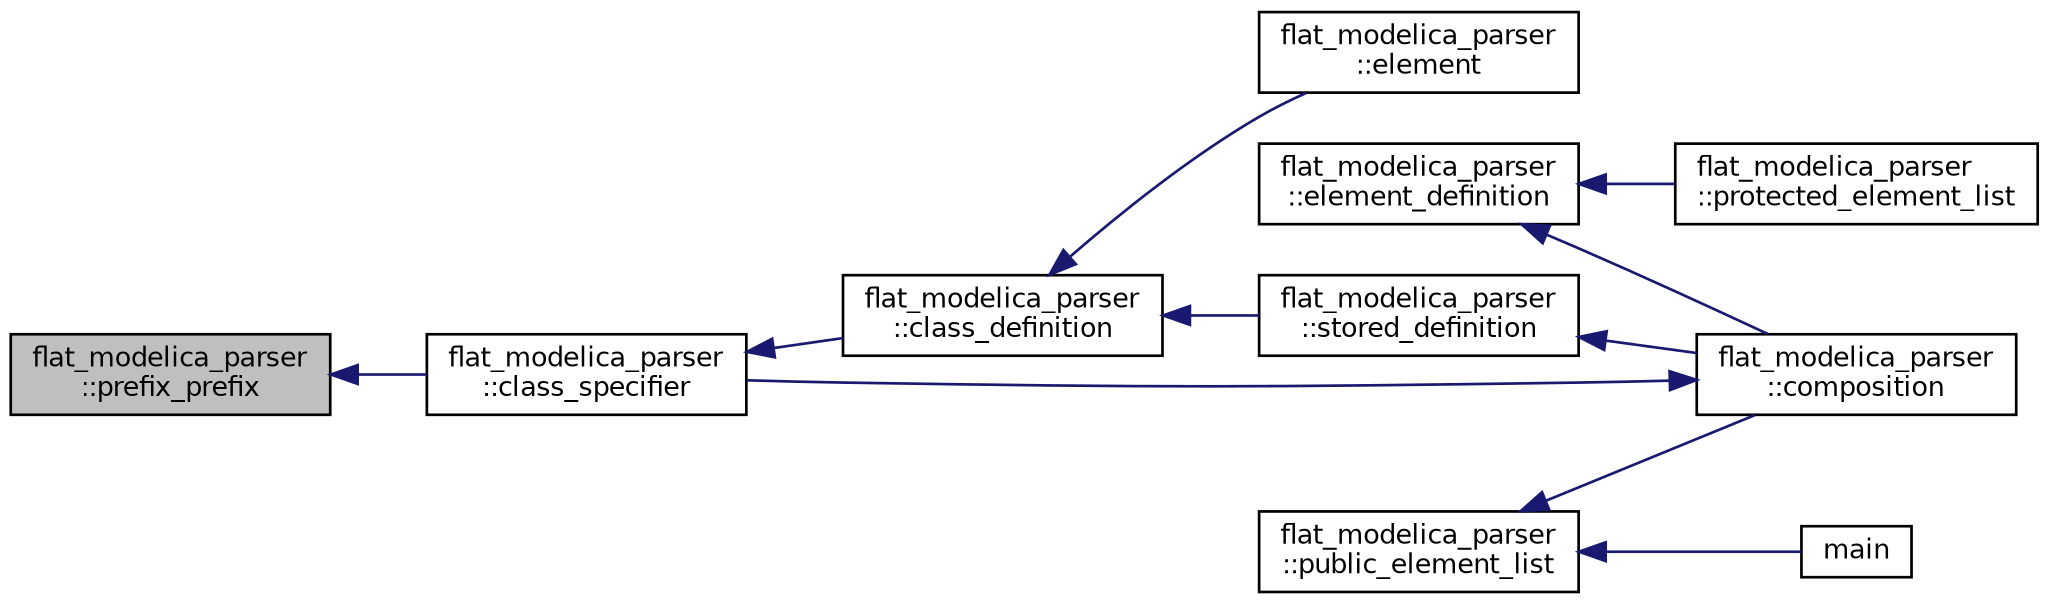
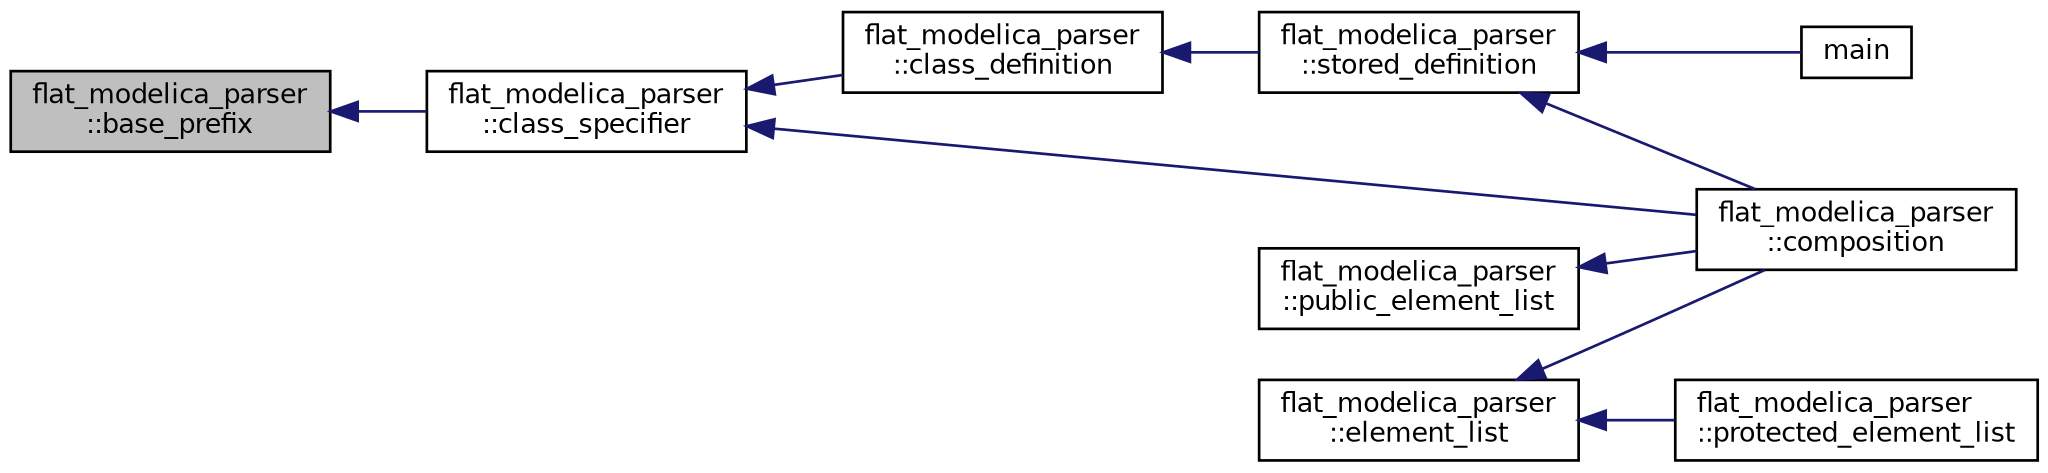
node "flat_modelica_parser ::element": removed
node "flat_modelica_parser ::element_definition": label "flat_modelica_parser ::element_definition" -> "flat_modelica_parser ::element_list"
node "flat_modelica_parser ::prefix_prefix": label "flat_modelica_parser ::prefix_prefix" -> "flat_modelica_parser ::base_prefix"
edge "flat_modelica_parser ::class_specifier" -> "flat_modelica_parser ::composition": reversed
edge "main" -> "flat_modelica_parser ::public_element_list": now "main" -> "flat_modelica_parser ::stored_definition"
